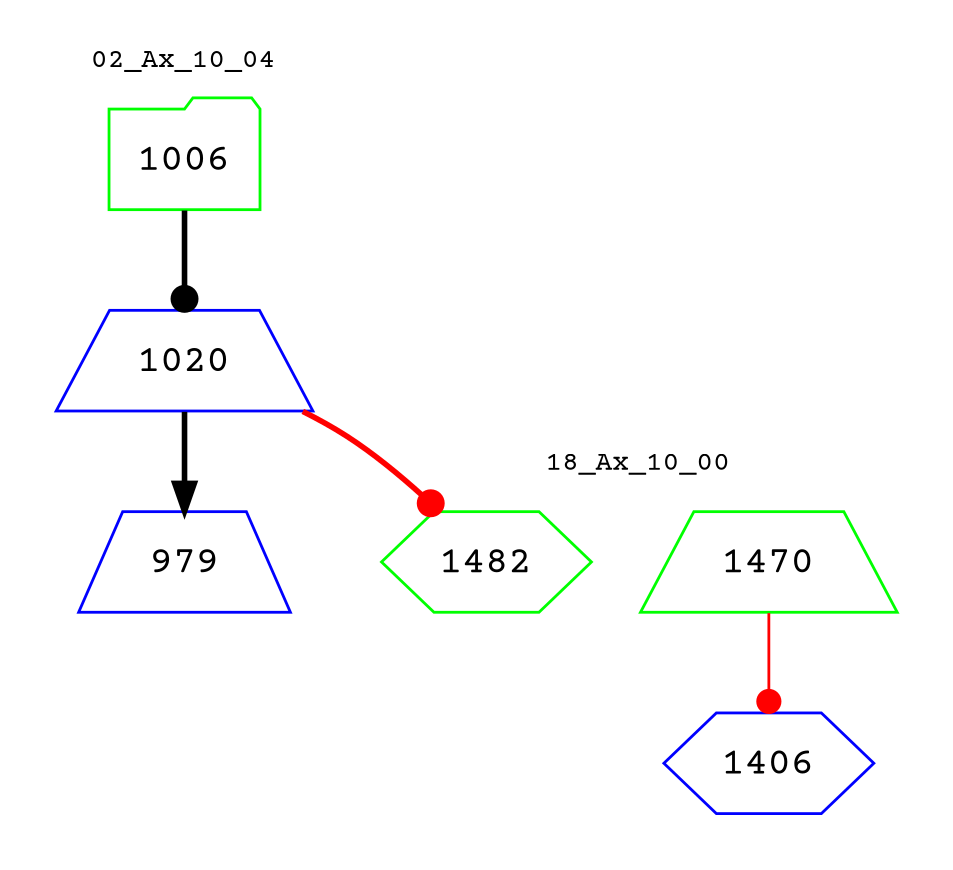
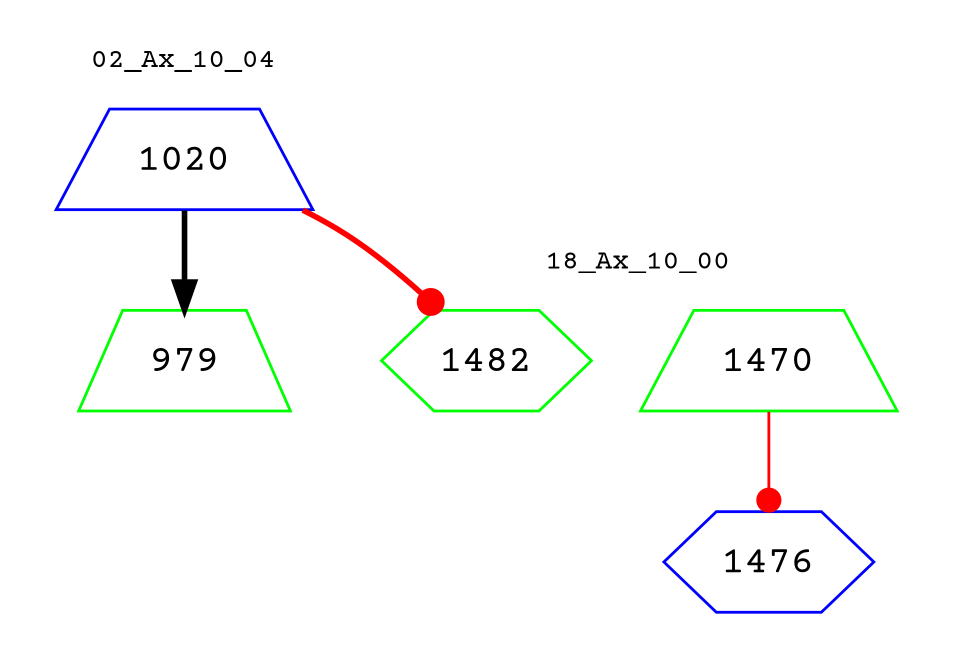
node "1006": removed
node "979": color blue -> green
node "1406": label "1406" -> "1476"
